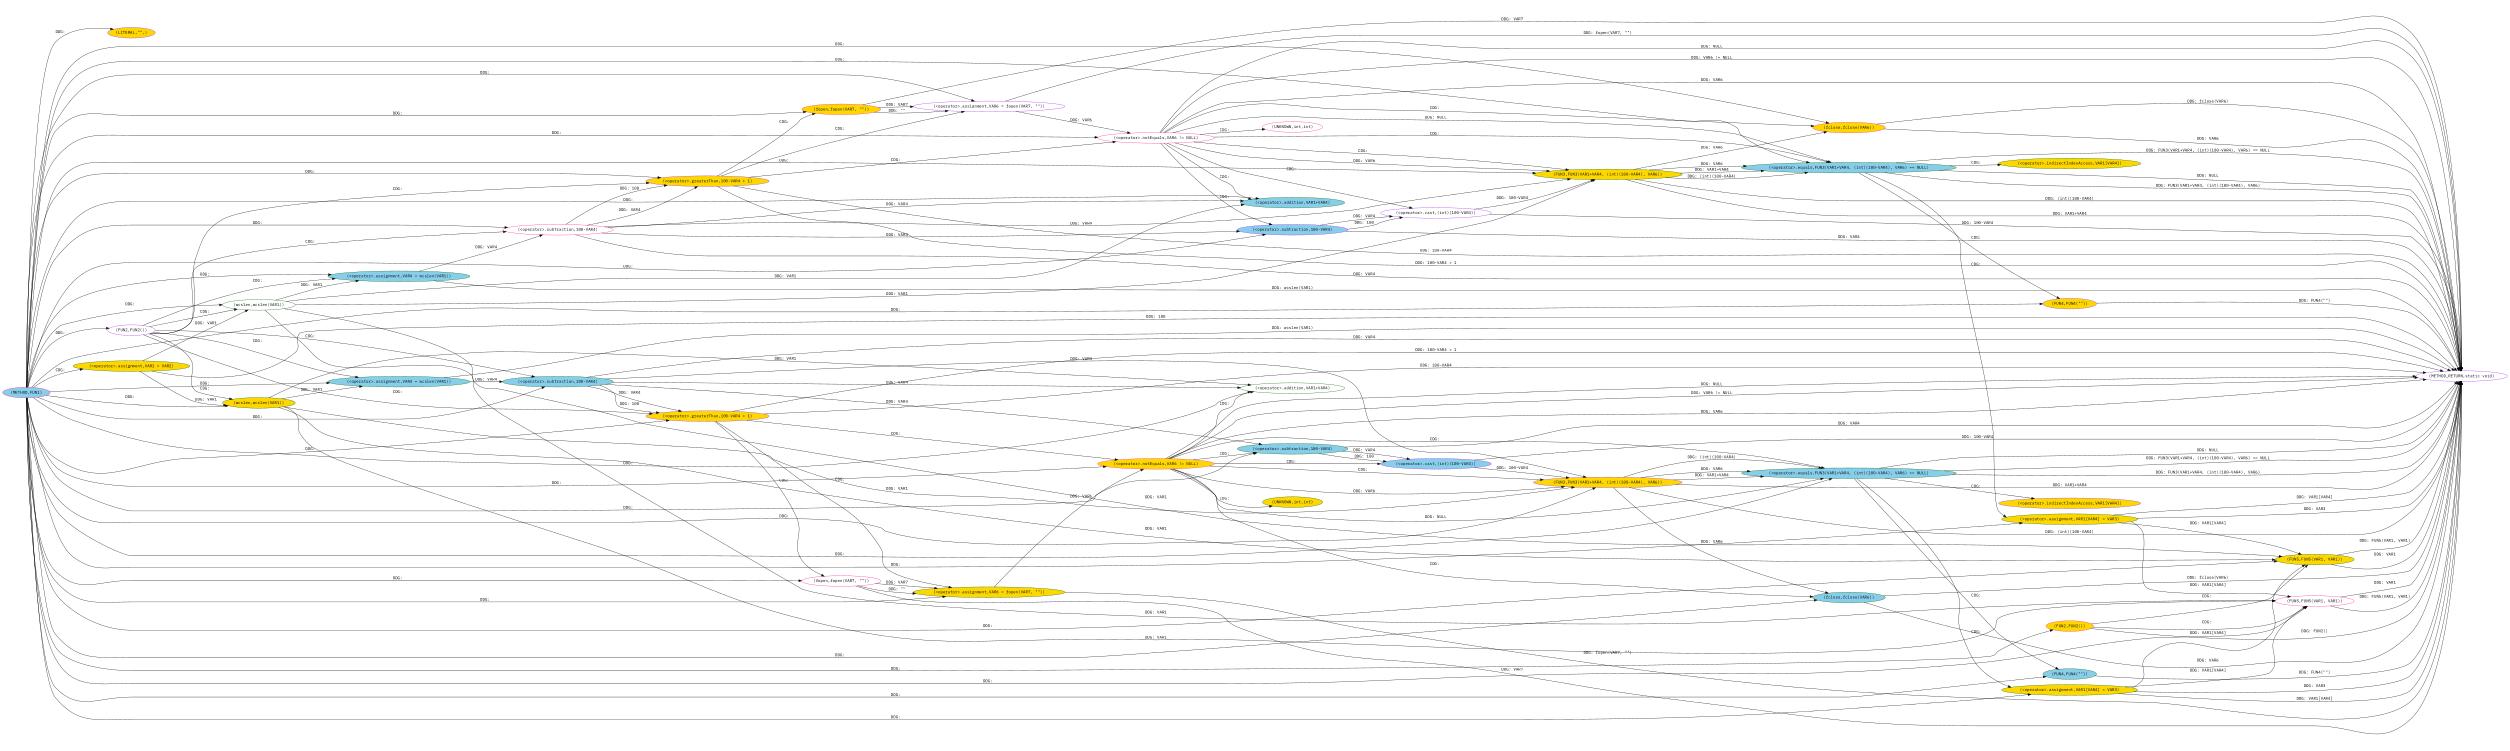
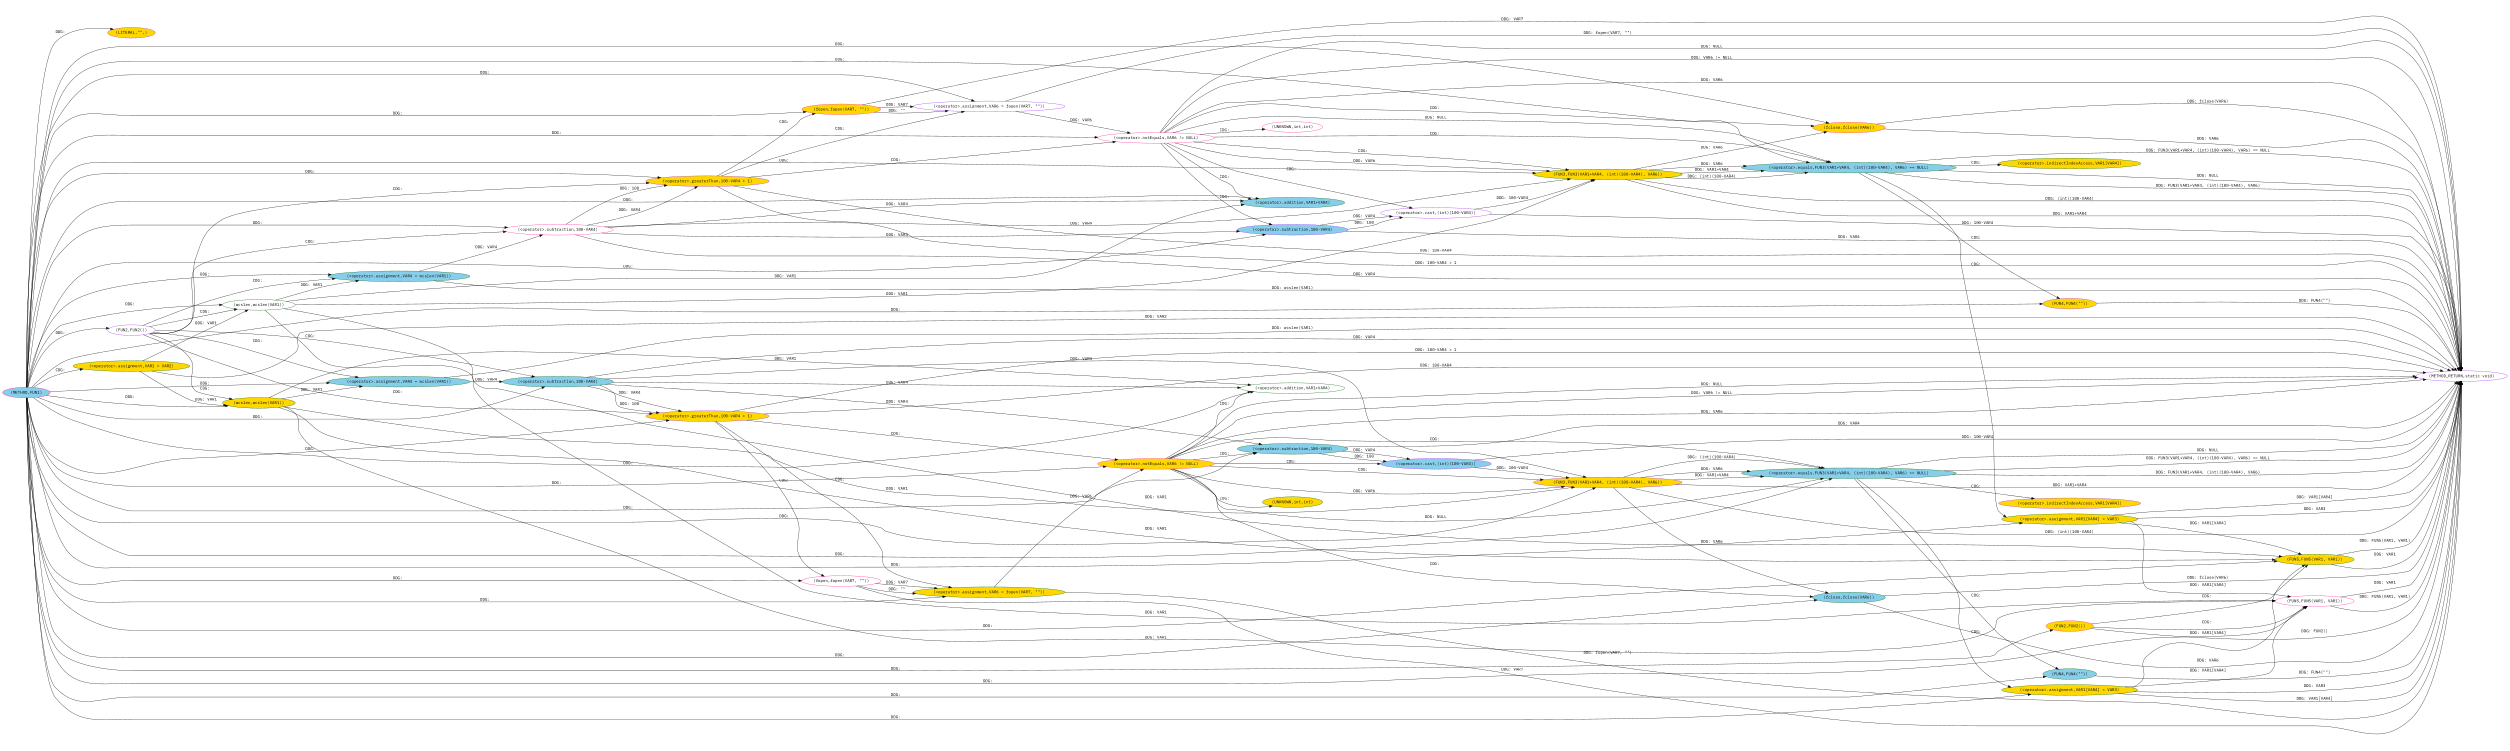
edge "(<operator>.assignment,VAR1 = VAR2)" -> "(METHOD_RETURN,static void)": label "DDG: 100" -> "DDG: VAR2"
